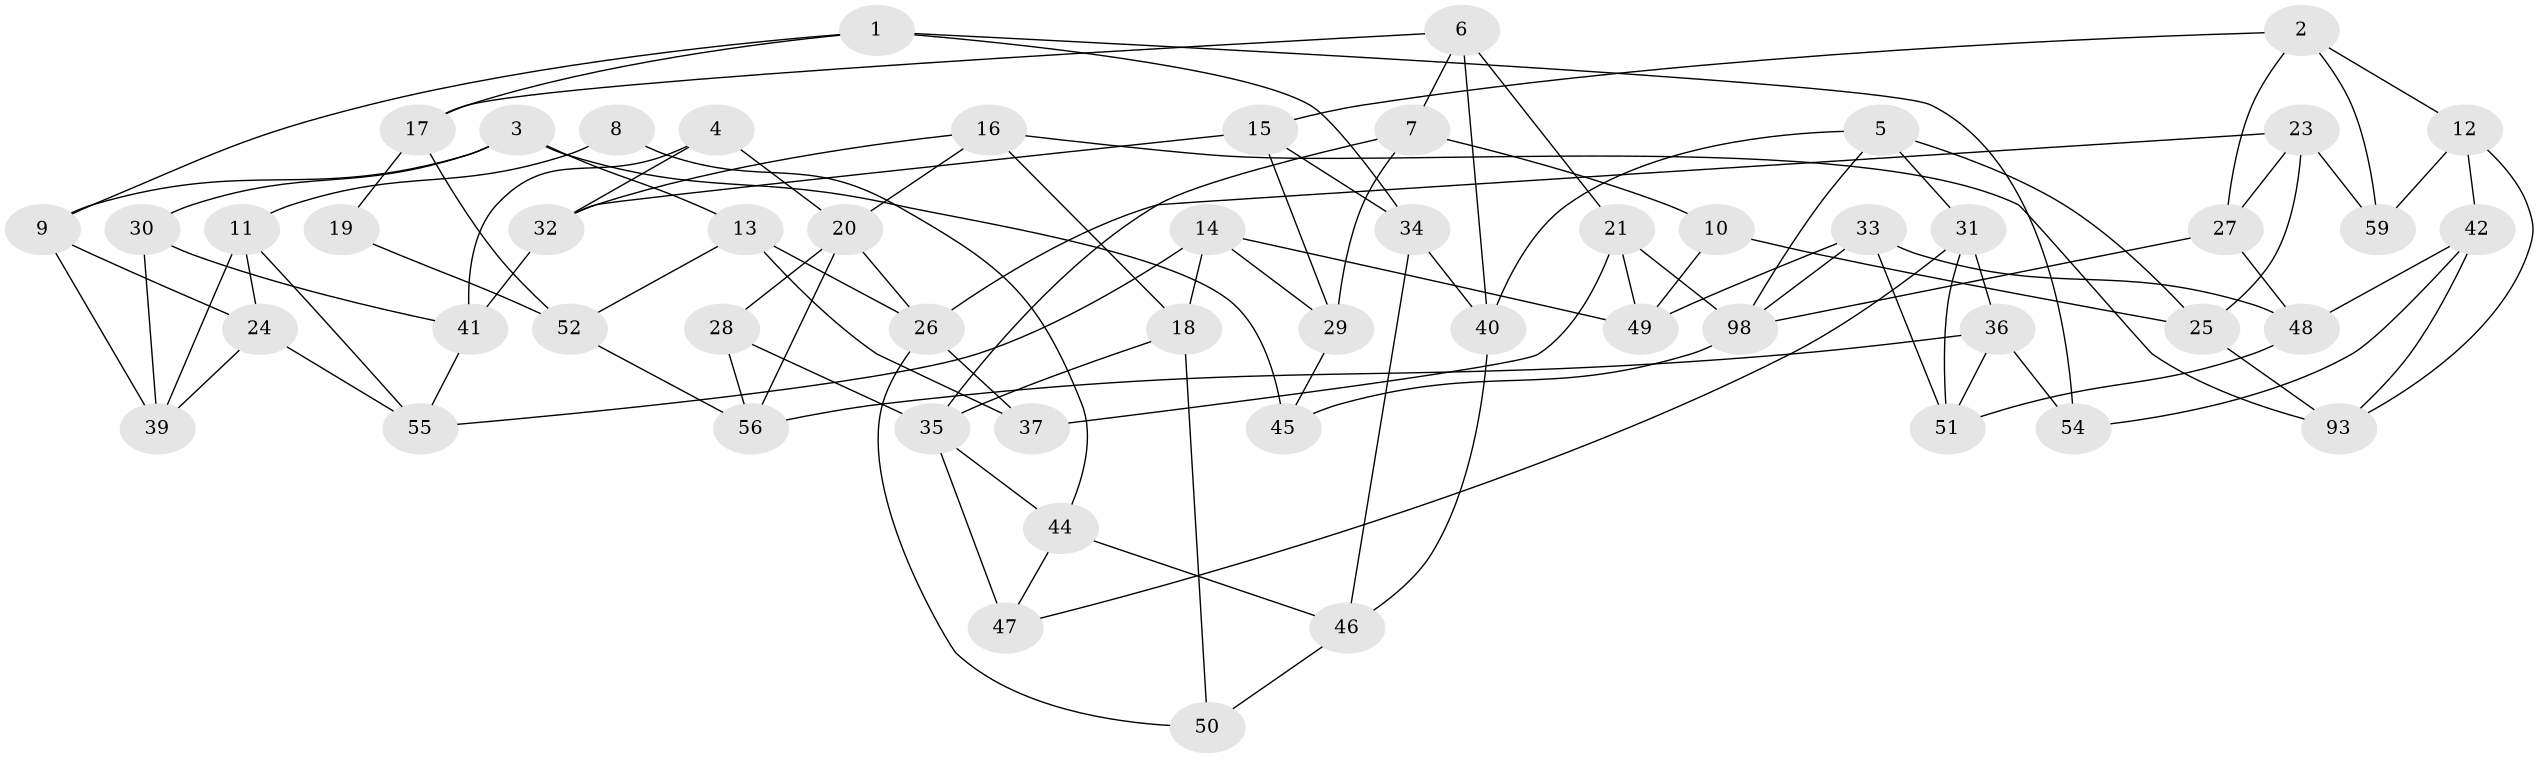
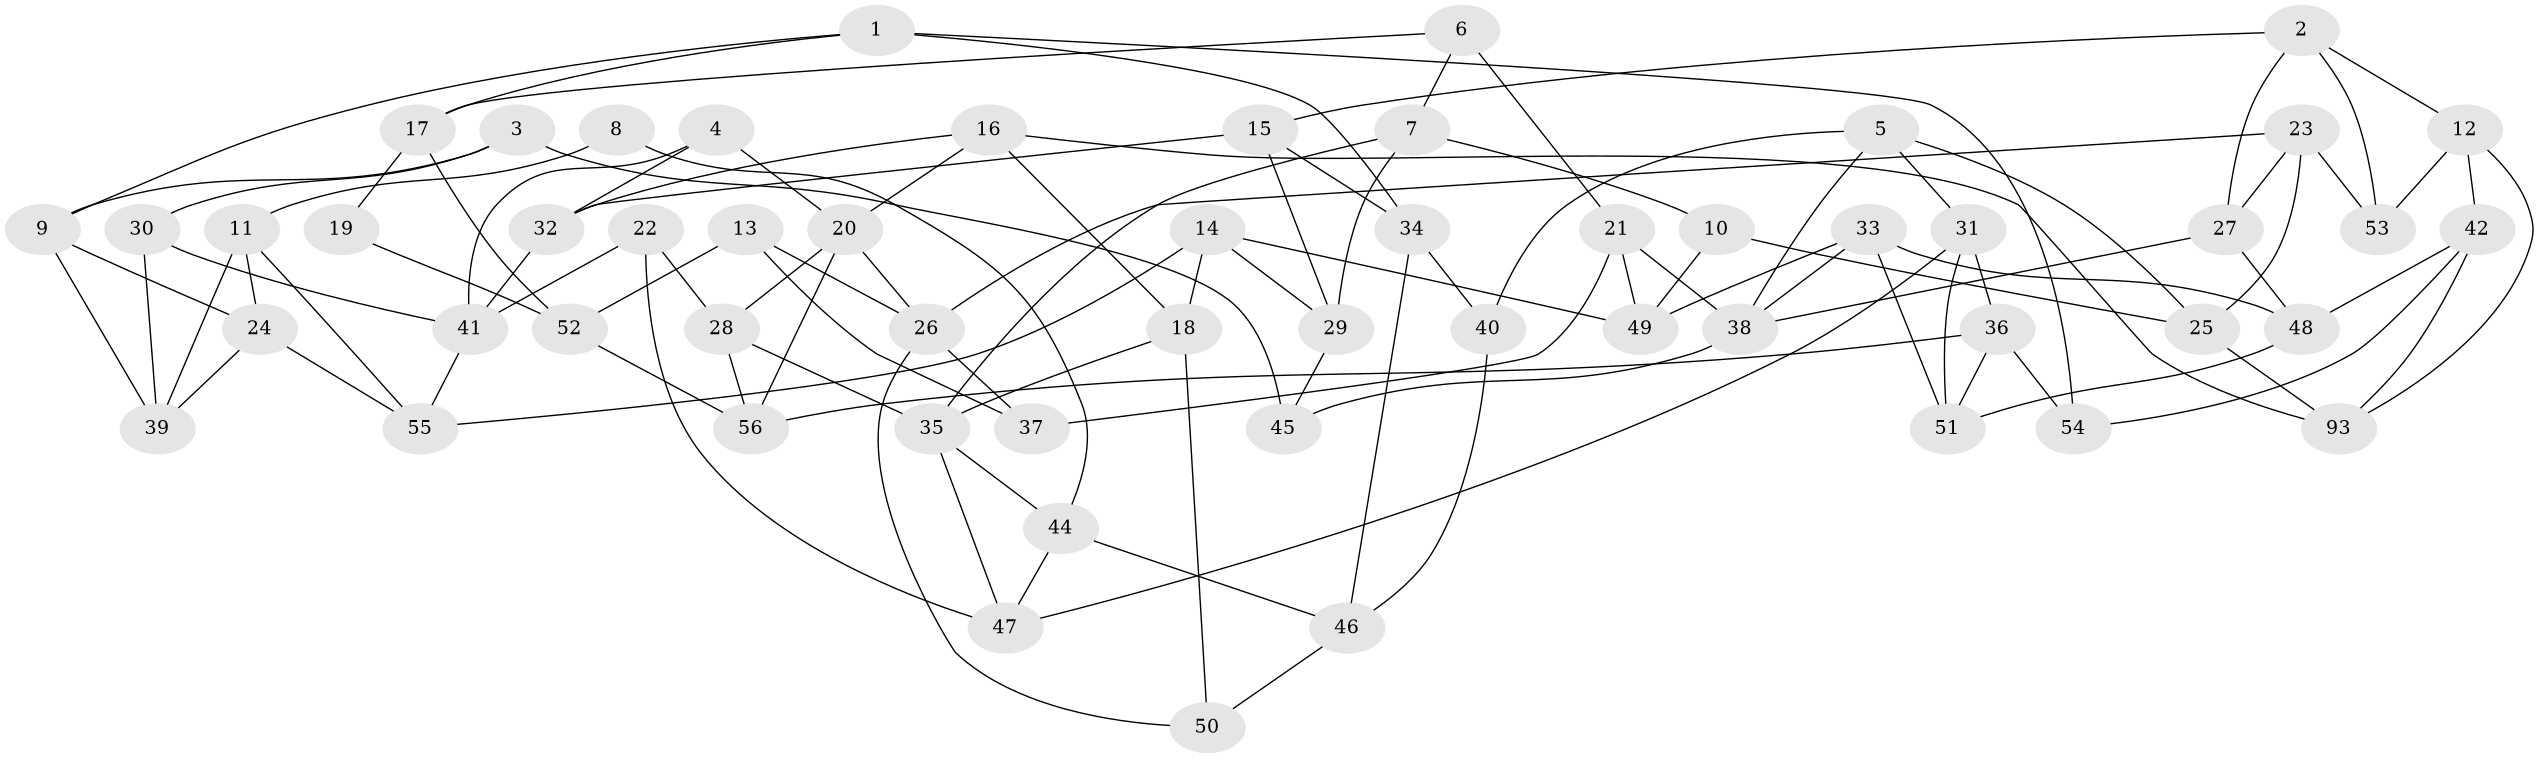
edge "6" -- "40": removed
edge "3" -- "13": removed
node "22": added
node "59": label "59" -> "53"
node "98": label "98" -> "38"
